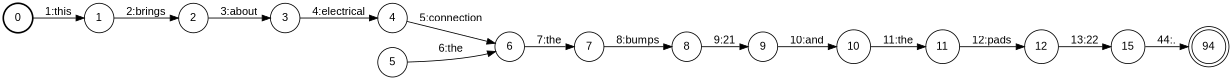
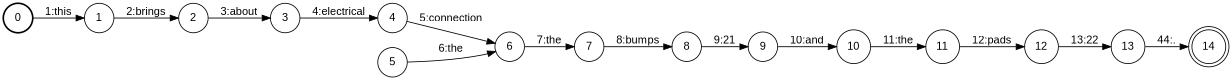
node "15": label "15" -> "13"
node "94": label "94" -> "14"
